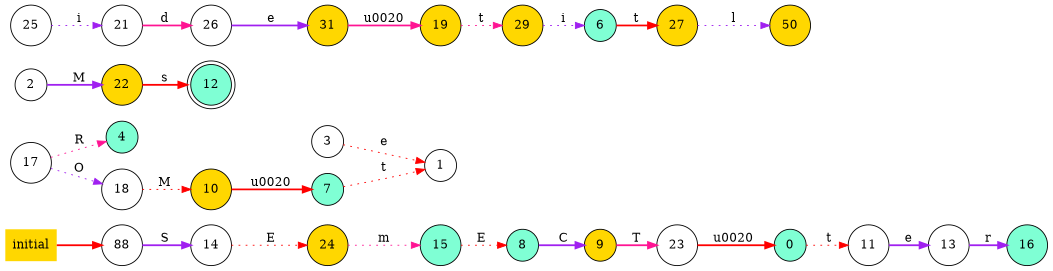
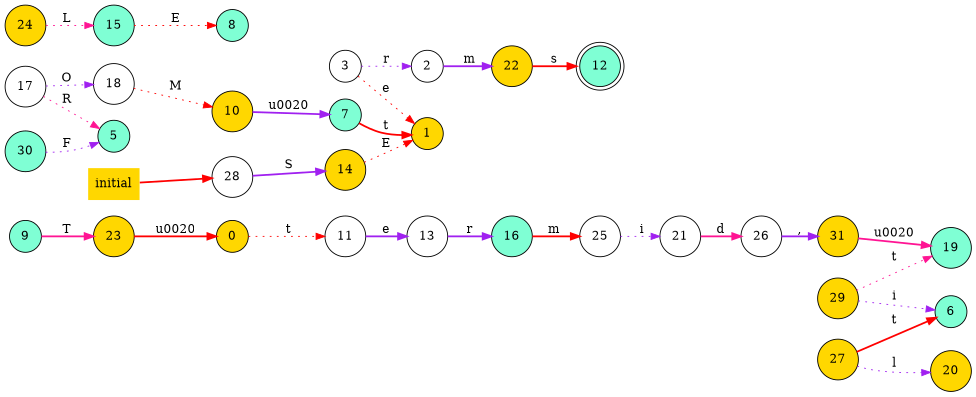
edge "26" -> "31": label "e" -> ","
node "19": fillcolor gold -> aquamarine
edge "19" -> "29": reversed
edge "6" -> "27": reversed
node "50": label "50" -> "20"
edge "3" -> "2": added, label "r"
edge "2" -> "22": label "M" -> "m"
node "4": label "4" -> "5"
node "30": added
node "1": fillcolor white -> gold
edge "7" -> "1": style dotted -> bold
edge "10" -> "7": color red -> purple
edge "16" -> "25": added, label "m"
edge "24" -> "15": label "m" -> "L"
node "88": label "88" -> "28"
node "14": fillcolor white -> gold
edge "14" -> "24": now "14" -> "1"
edge "8" -> "9": removed, label "C"
node "9": fillcolor gold -> aquamarine
node "23": fillcolor white -> gold
node "0": fillcolor aquamarine -> gold
